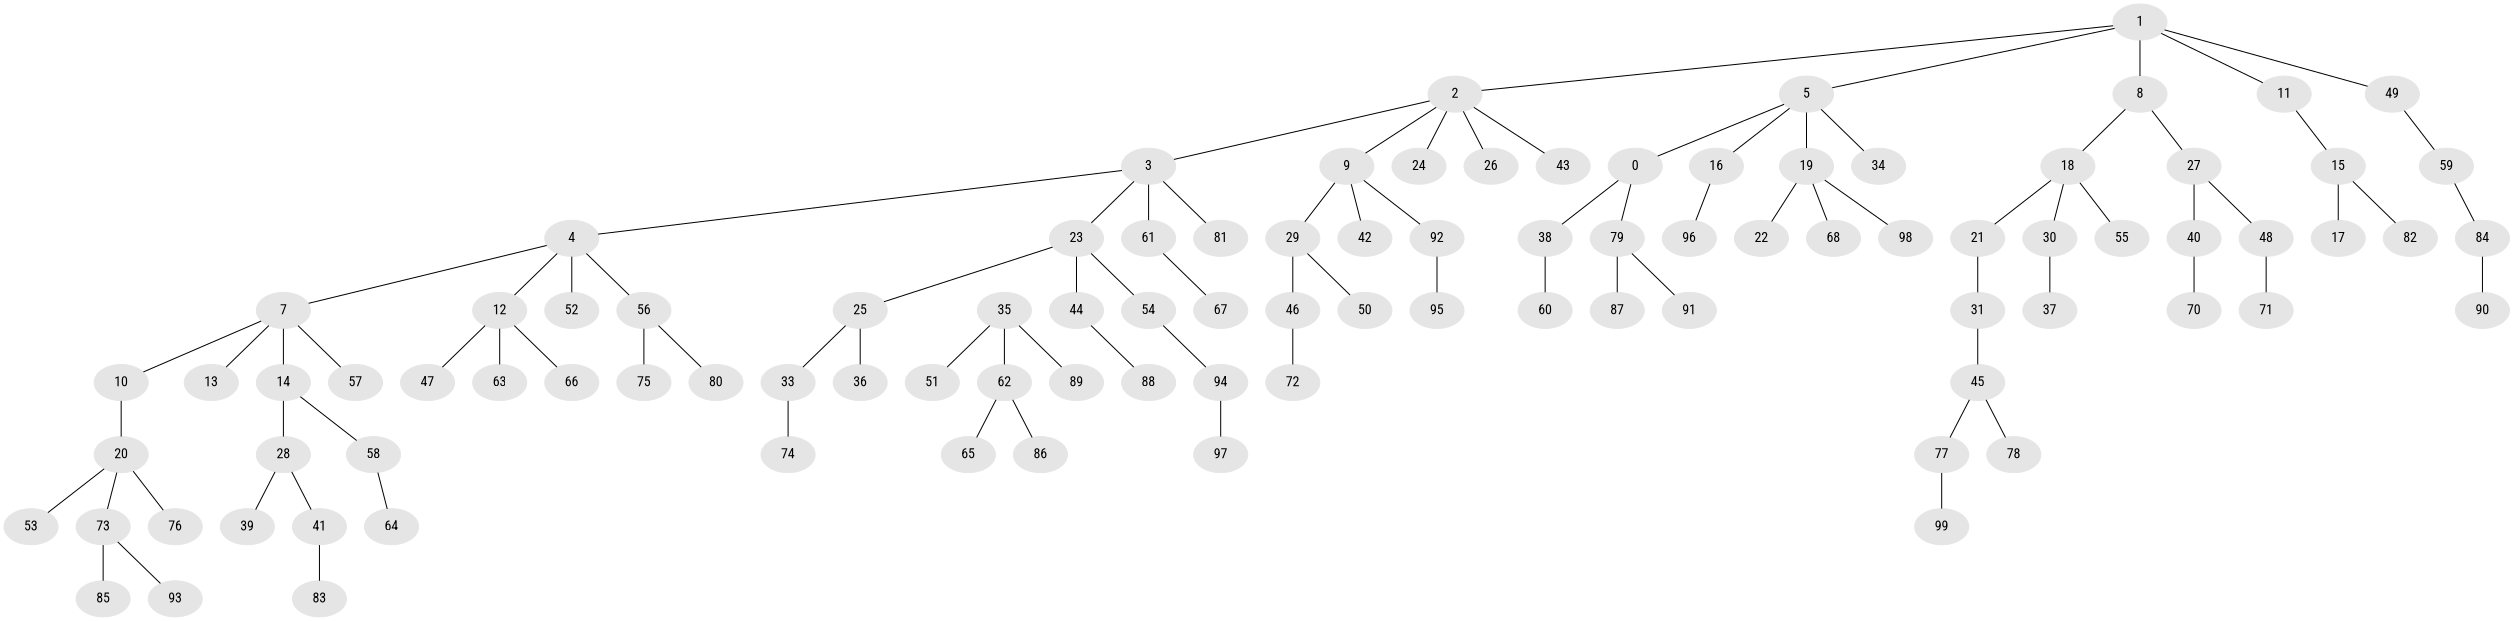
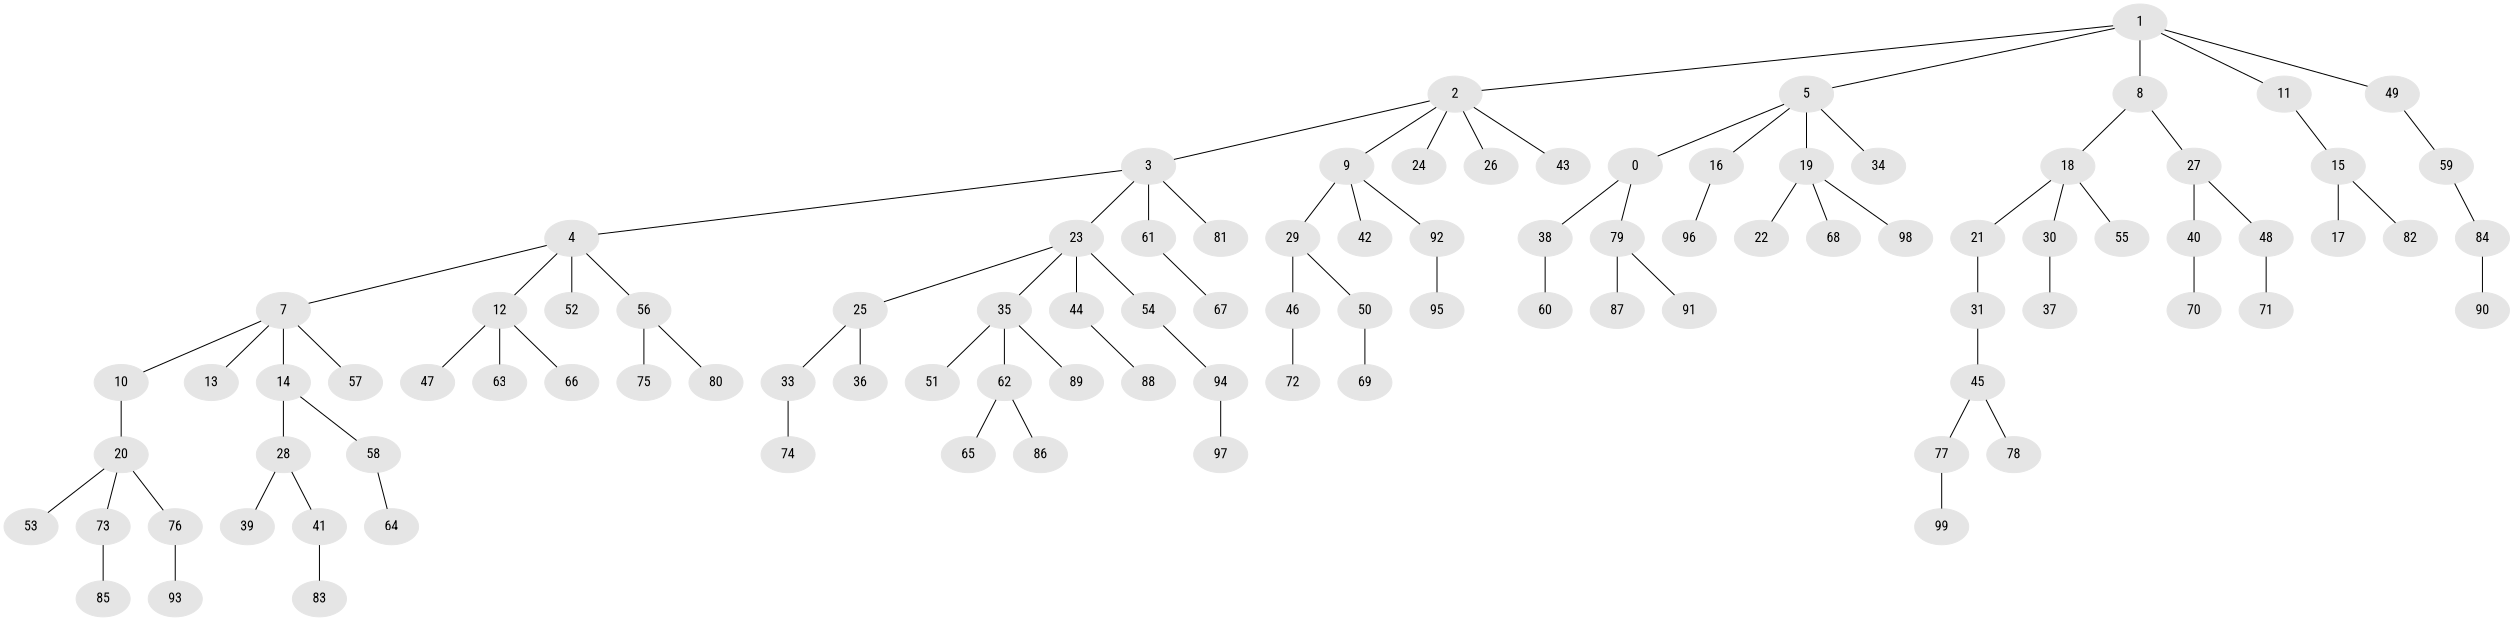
edge "23" -- "35": added
node "69": added
edge "73" -- "93": now "76" -- "93"
